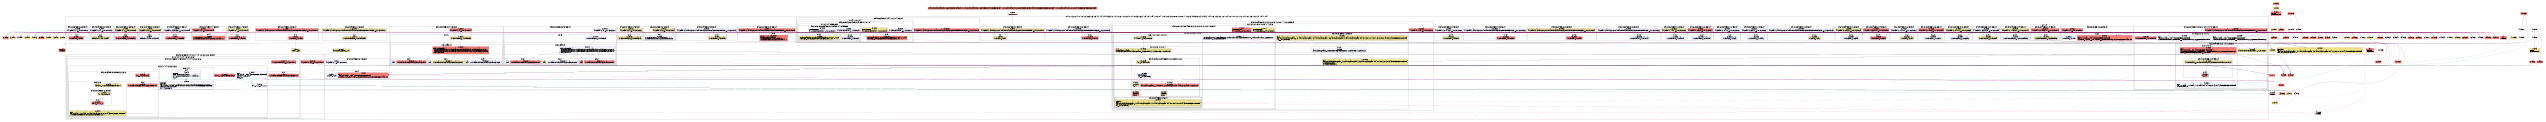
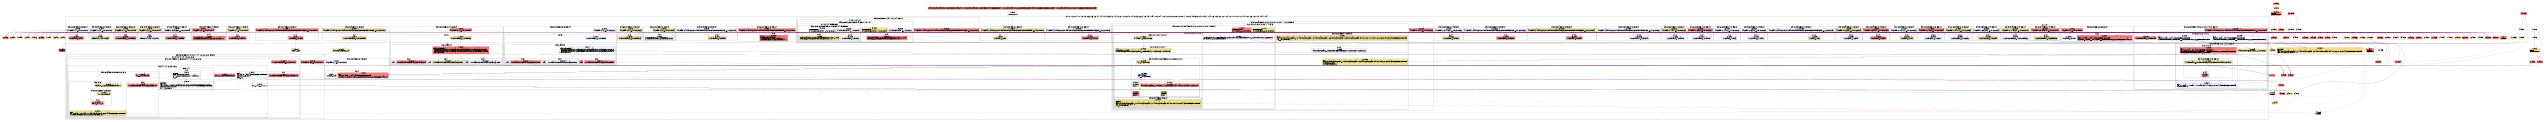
node "42: 0x00b1": fillcolor khaki -> white
node "111: 0x026c": fillcolor white -> khaki
